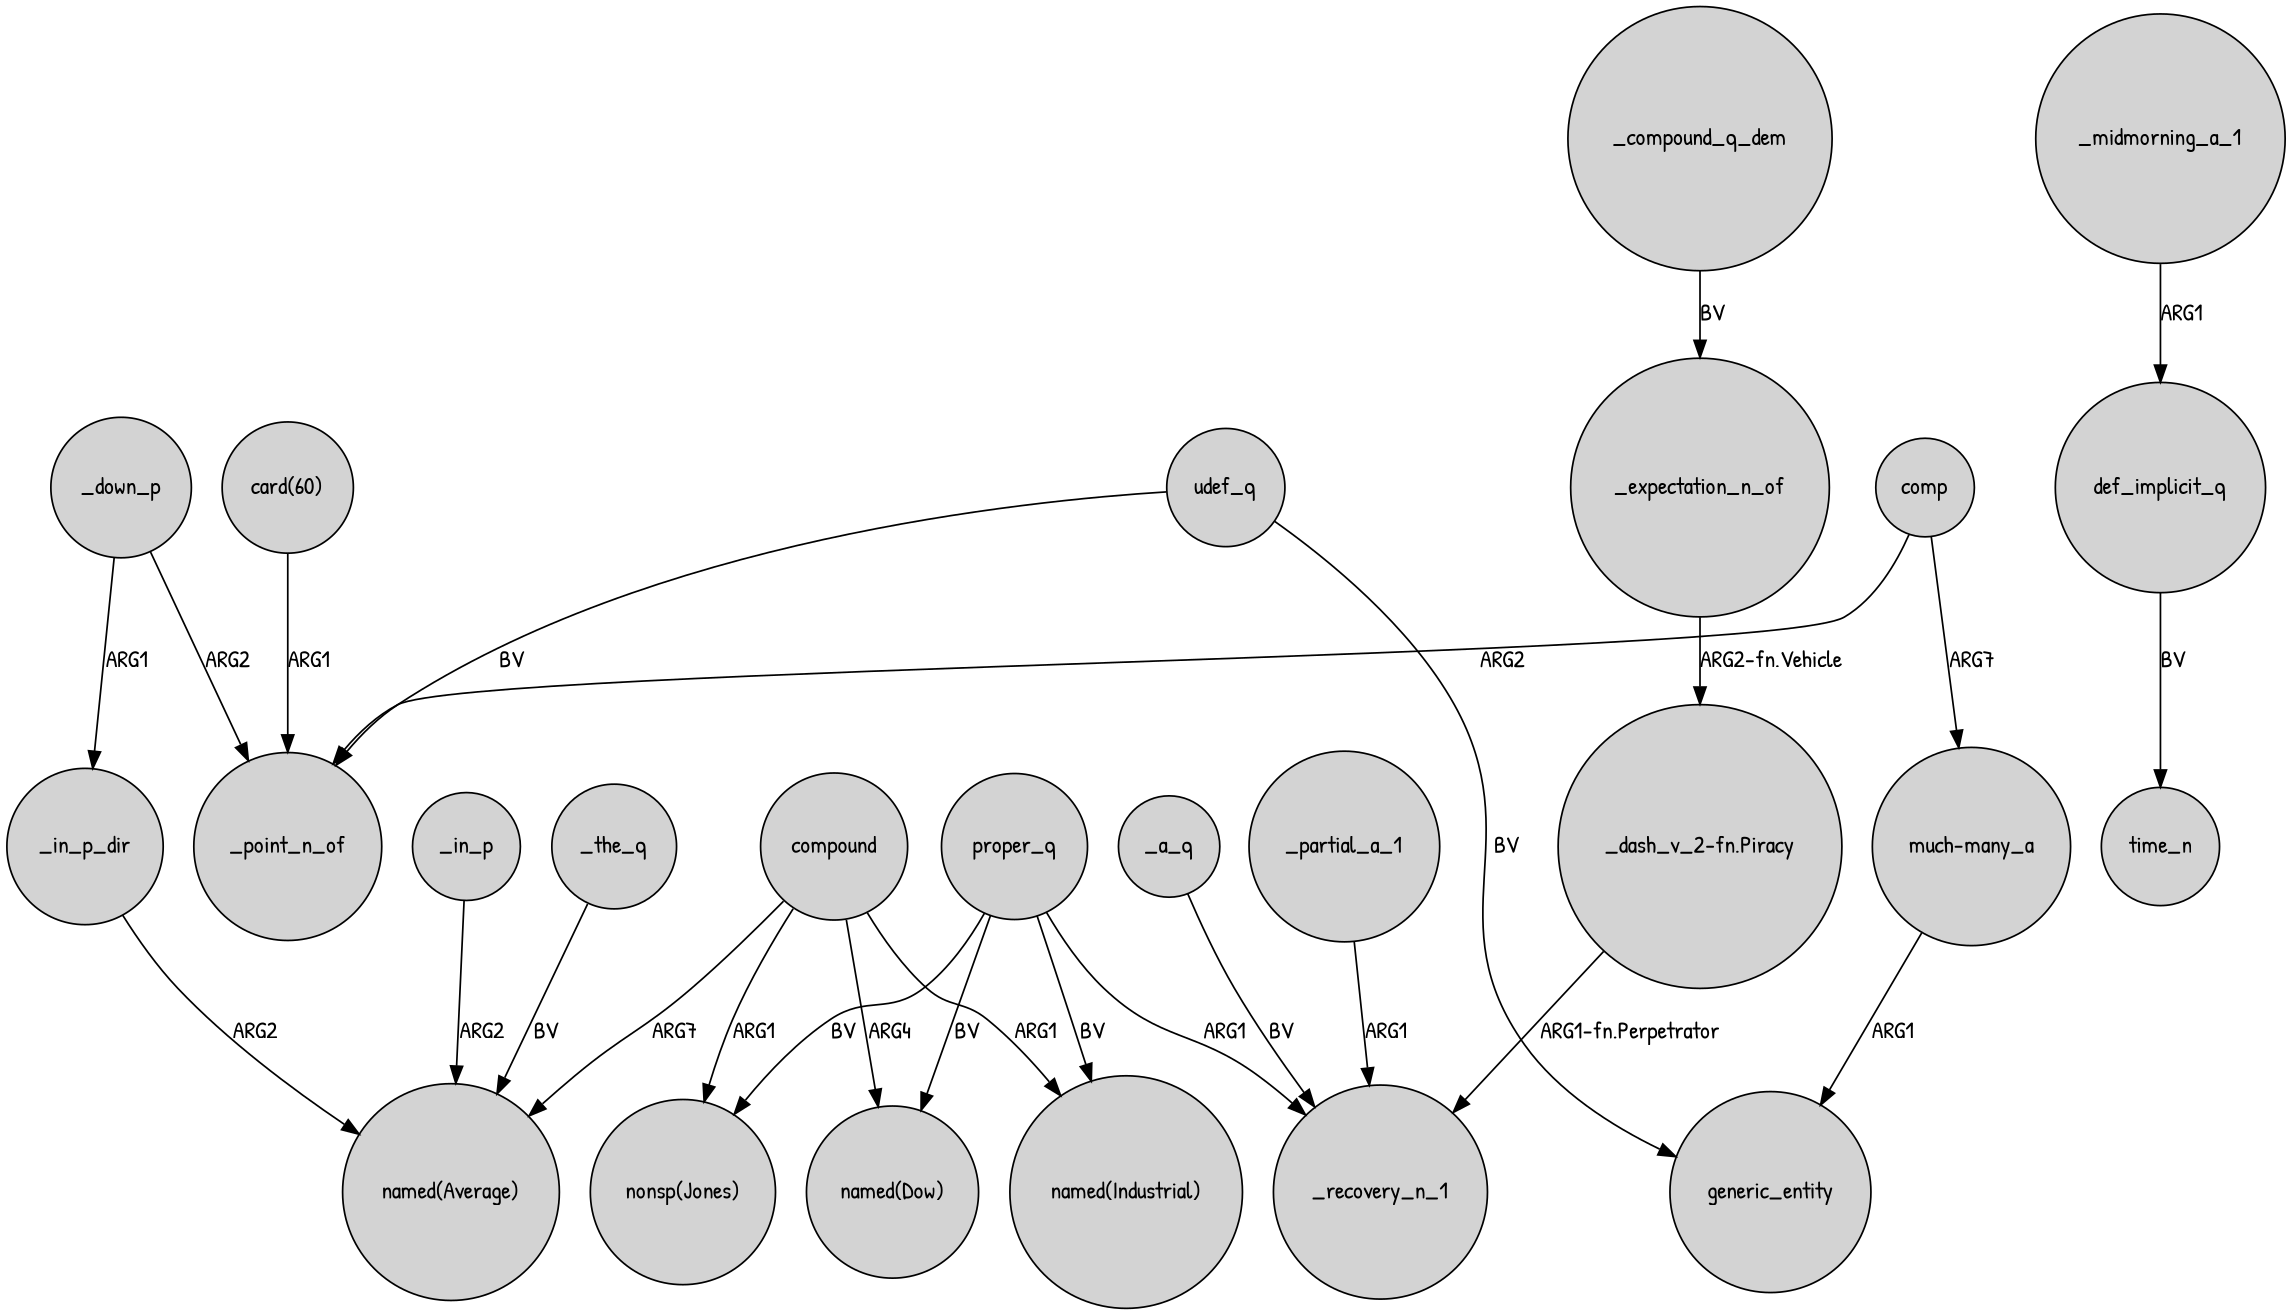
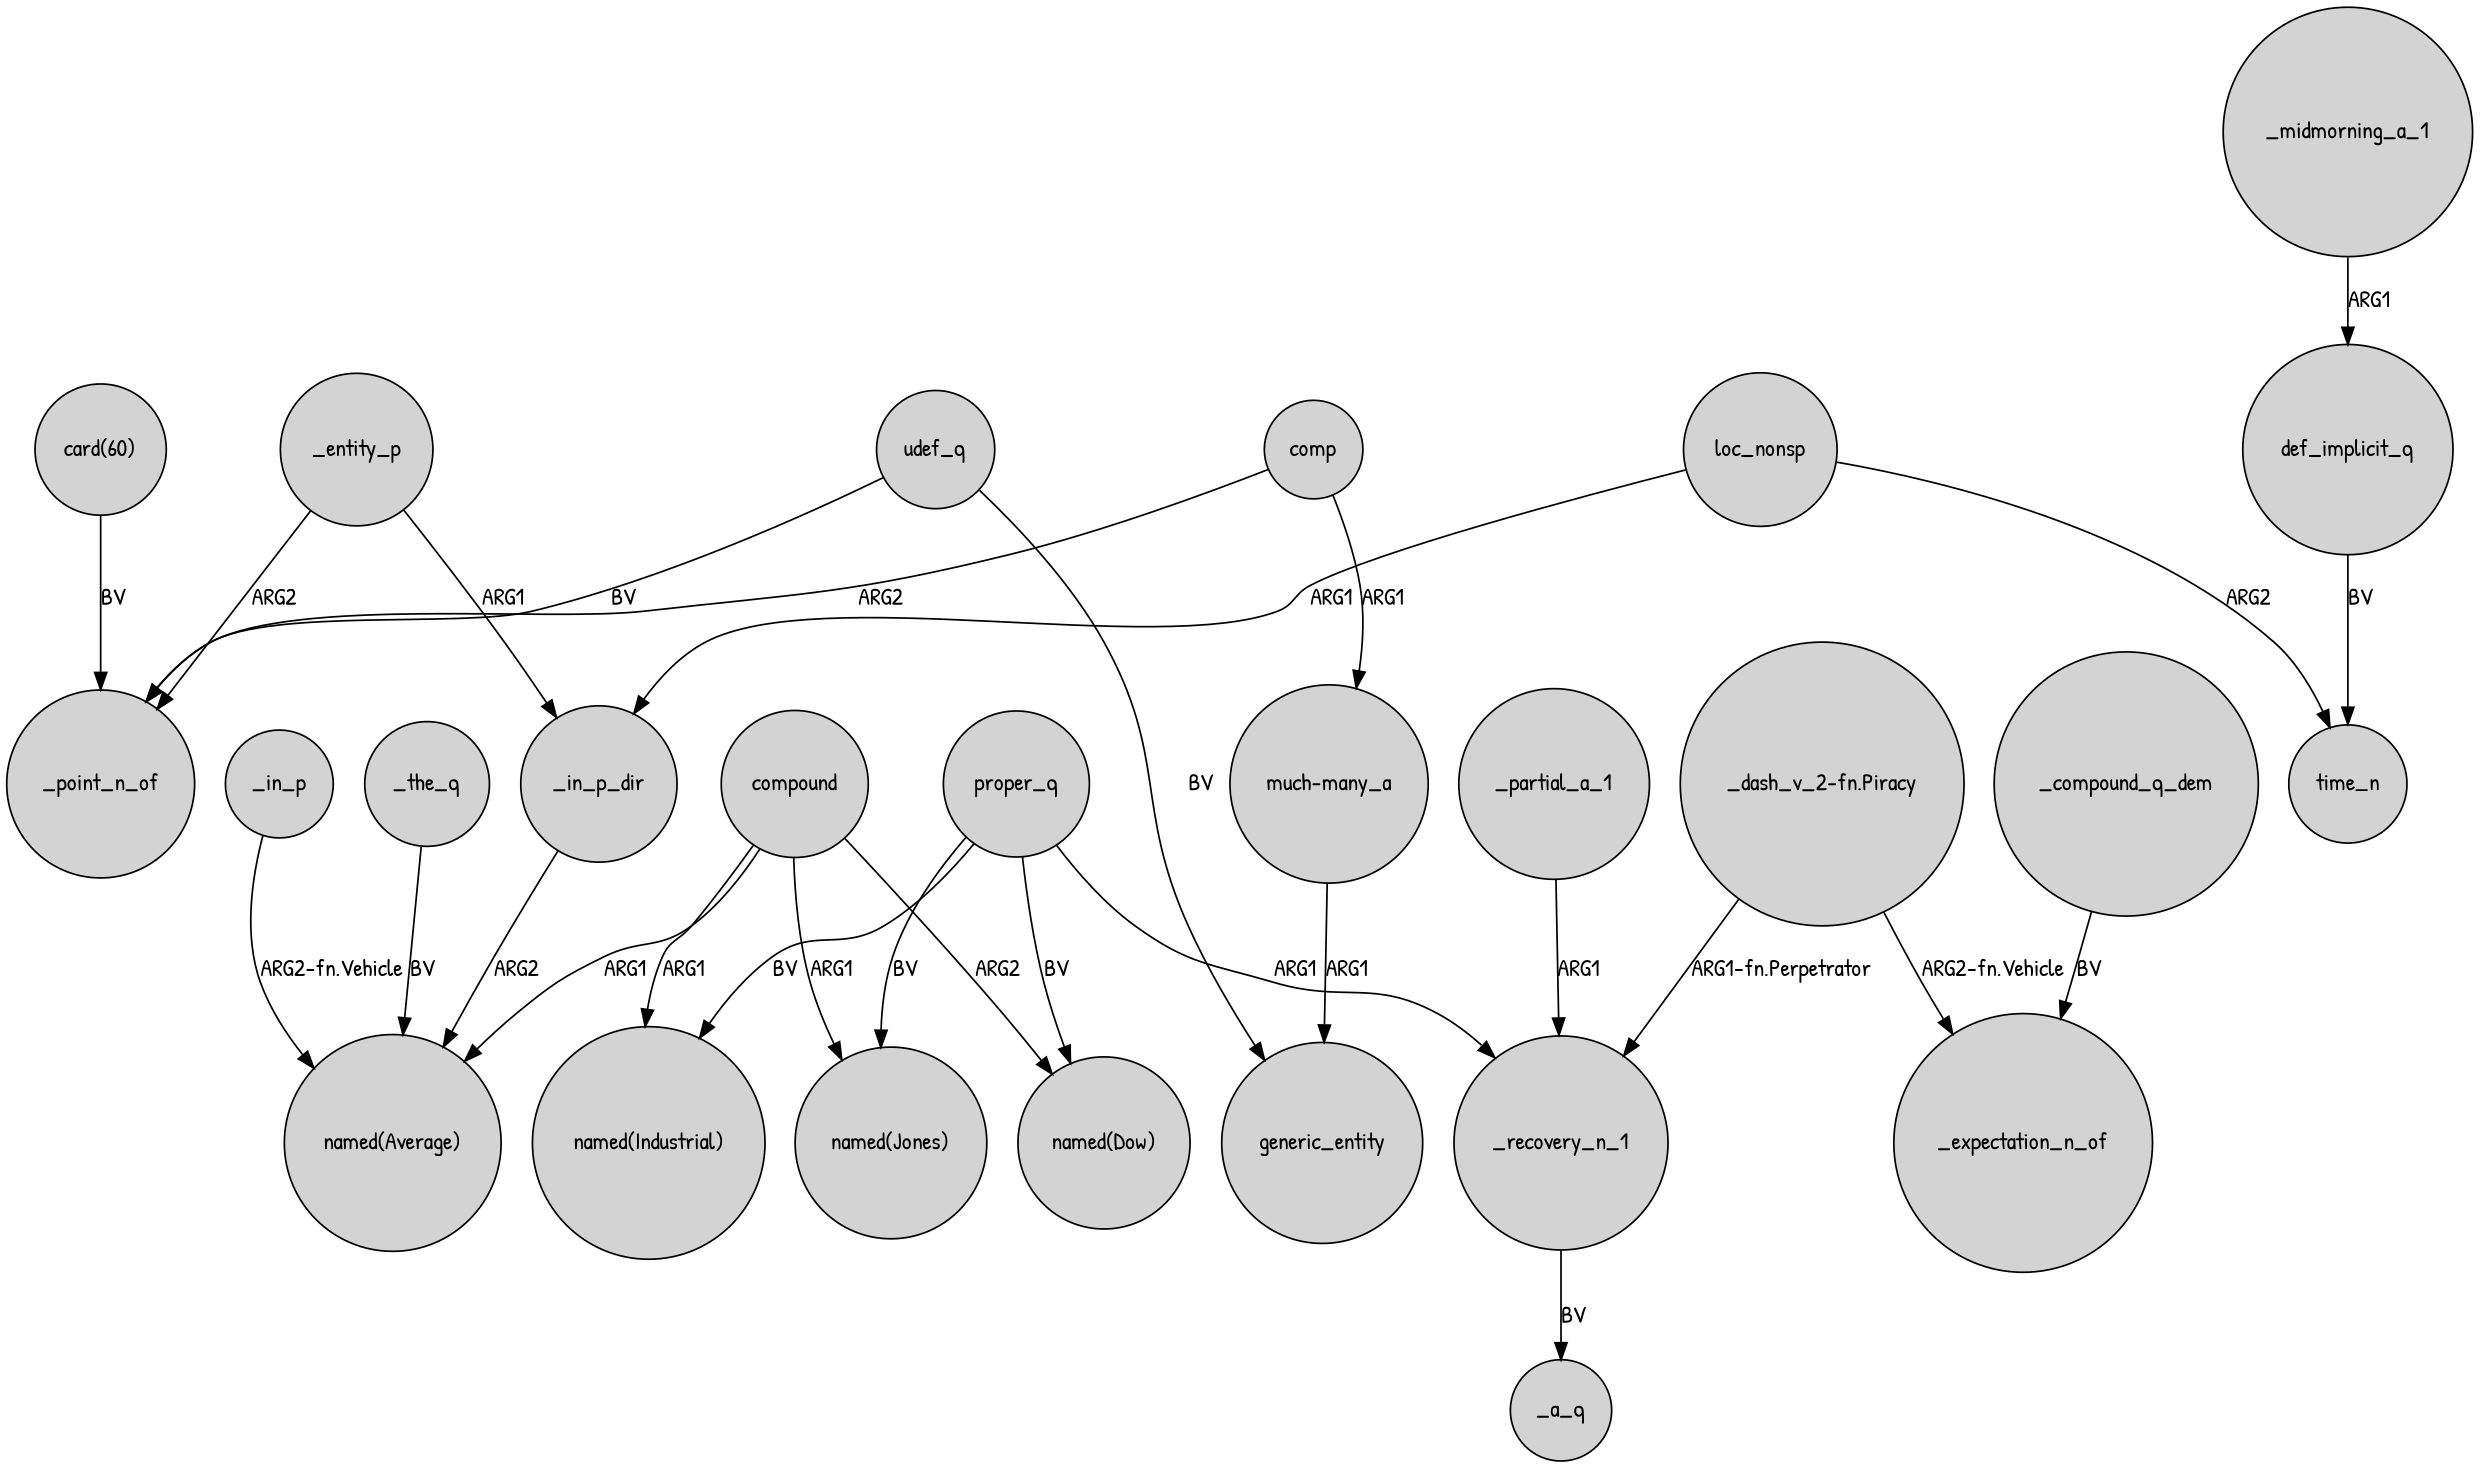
node "loc_nonsp": added
node "_down_p": label "_down_p" -> "_entity_p"
edge "_expectation_n_of" -> "_dash_v_2-fn.Piracy": reversed
edge "card(60)" -> "_point_n_of": label "ARG1" -> "BV"
edge "comp" -> "much-many_a": label "ARG7" -> "ARG1"
edge "_a_q" -> "_recovery_n_1": reversed
edge "_in_p" -> "named(Average)": label "ARG2" -> "ARG2-fn.Vehicle"
edge "compound" -> "named(Average)": label "ARG7" -> "ARG1"
edge "compound" -> "named(Dow)": label "ARG4" -> "ARG2"
node "nonsp(Jones)": label "nonsp(Jones)" -> "named(Jones)"
